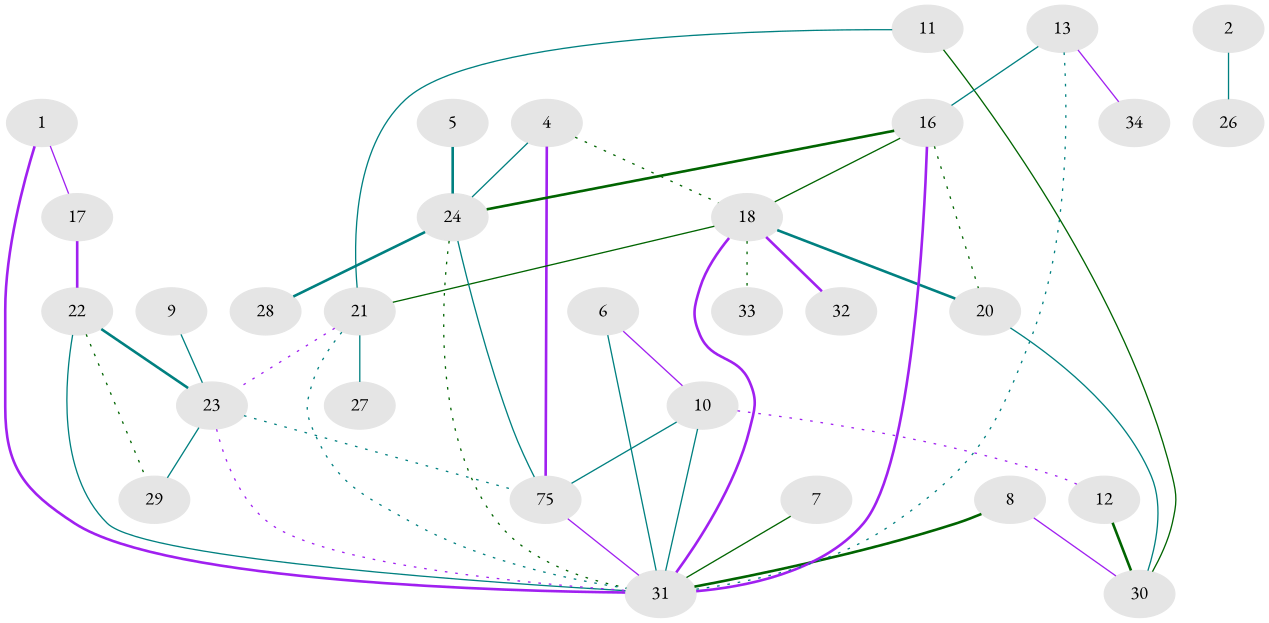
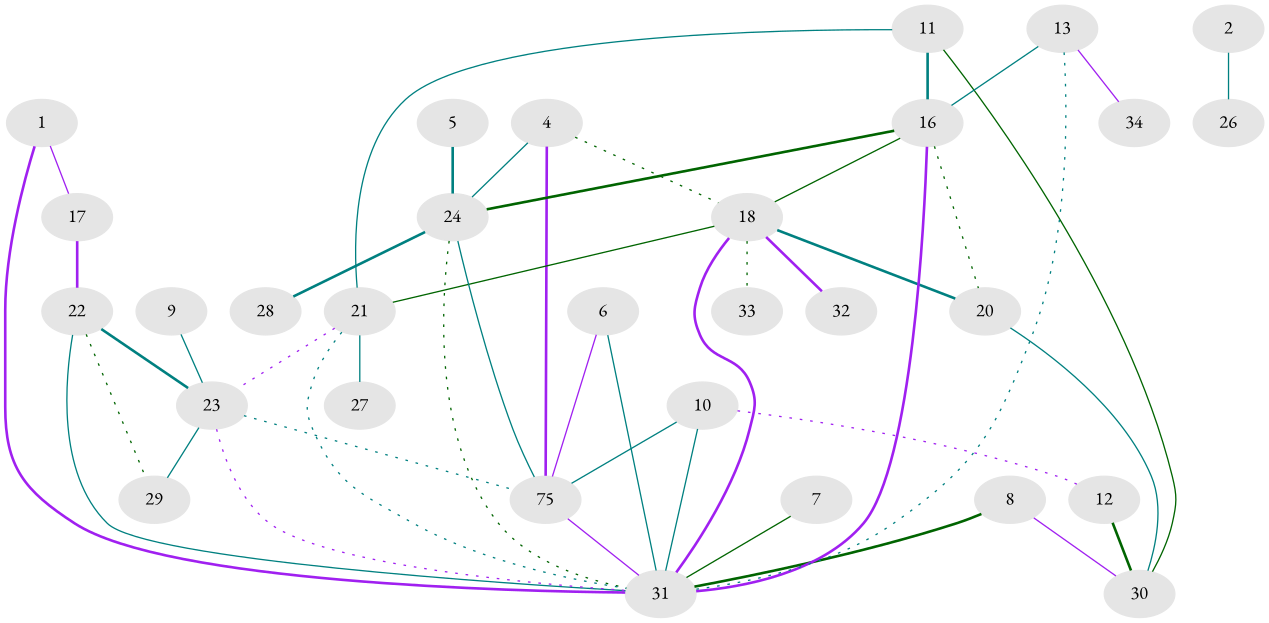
edge "11" -- "16": added
edge "6" -- "10": now "6" -- "75"
